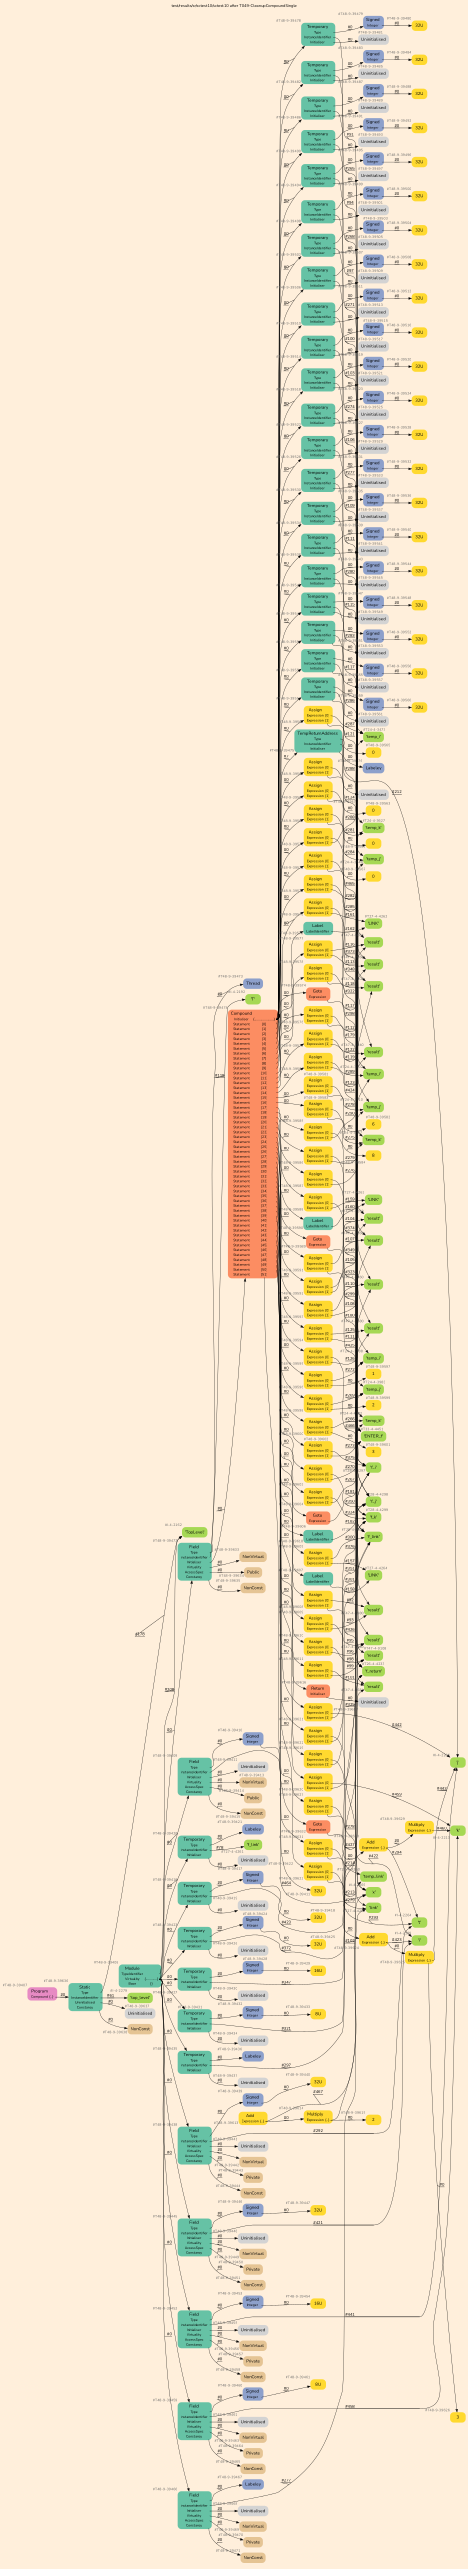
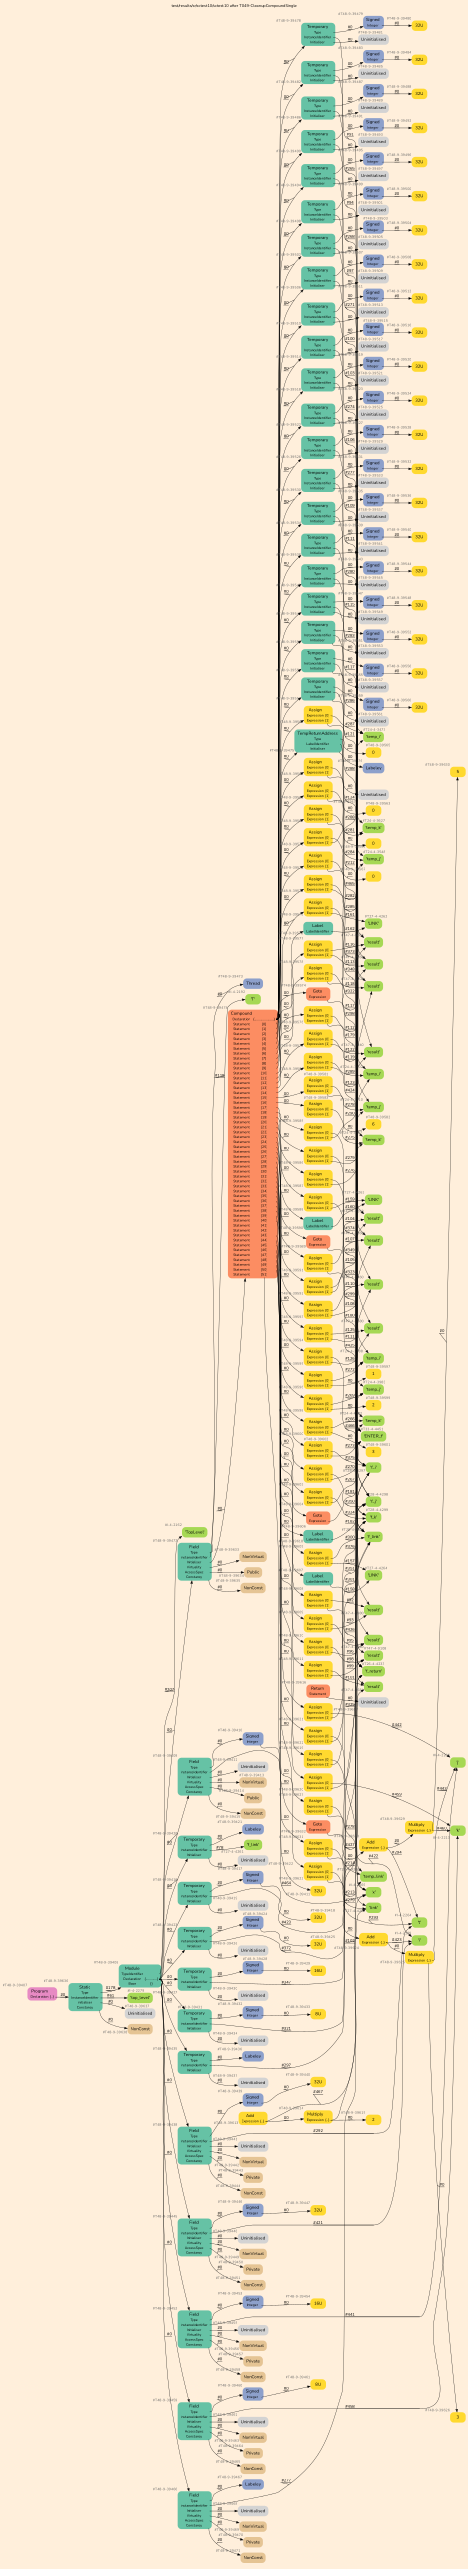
node "TempReturnAddress": text "InstanceIdentifier" -> "LabelIdentifier"
edge "Compound" -> "TempReturnAddress": label "#7" -> "#0"
node "5": added
node "Compound": text "Initialiser" -> "Declaration"
node "8": removed
edge "TempReturnAddress" -> "'j'": now "TempReturnAddress" -> "'temp_link'"
edge "Compound" -> "Return": removed, label "#0"
edge "Module" -> "'TopLevel'": label "#208" -> "#207"
node "Return": text "Initialiser" -> "Statement"
edge "Static" -> "'TopLevel'": now "Static" -> "Module"
node "Module": text "Virtuality" -> "Declaration"
node "Program": text "Compound" -> "Declaration"
node "Static": text "Uninitialised" -> "Initialiser"
